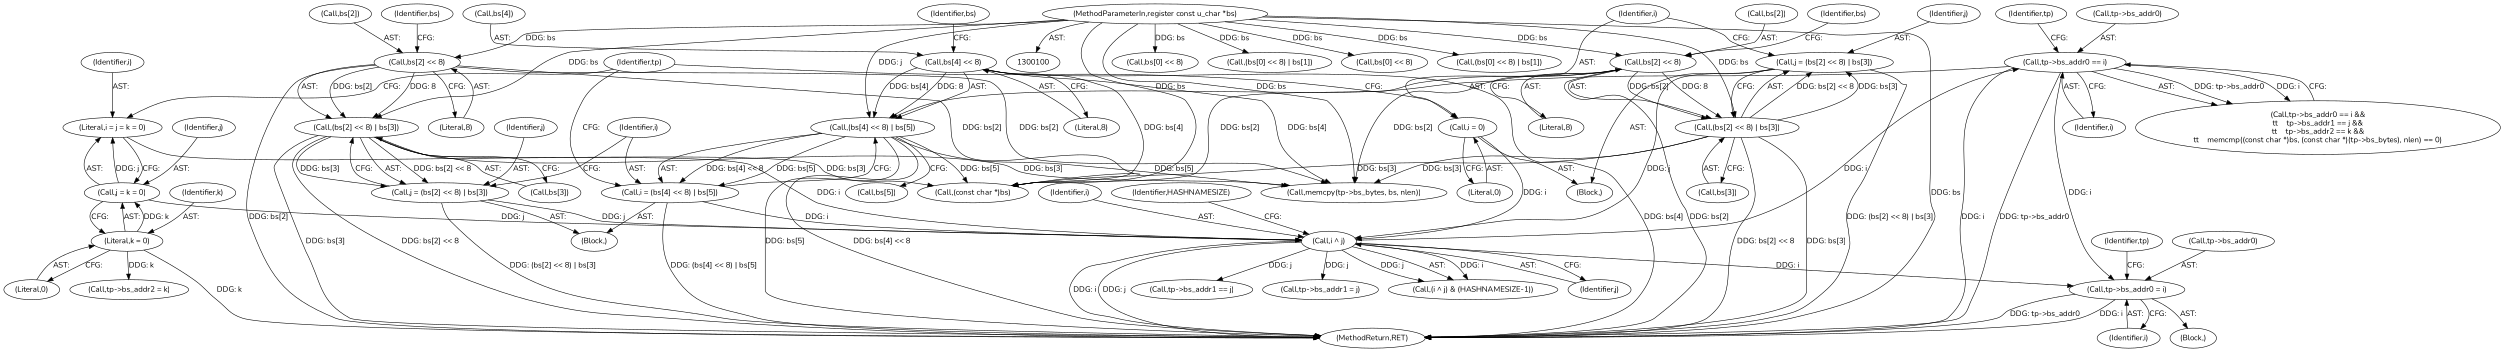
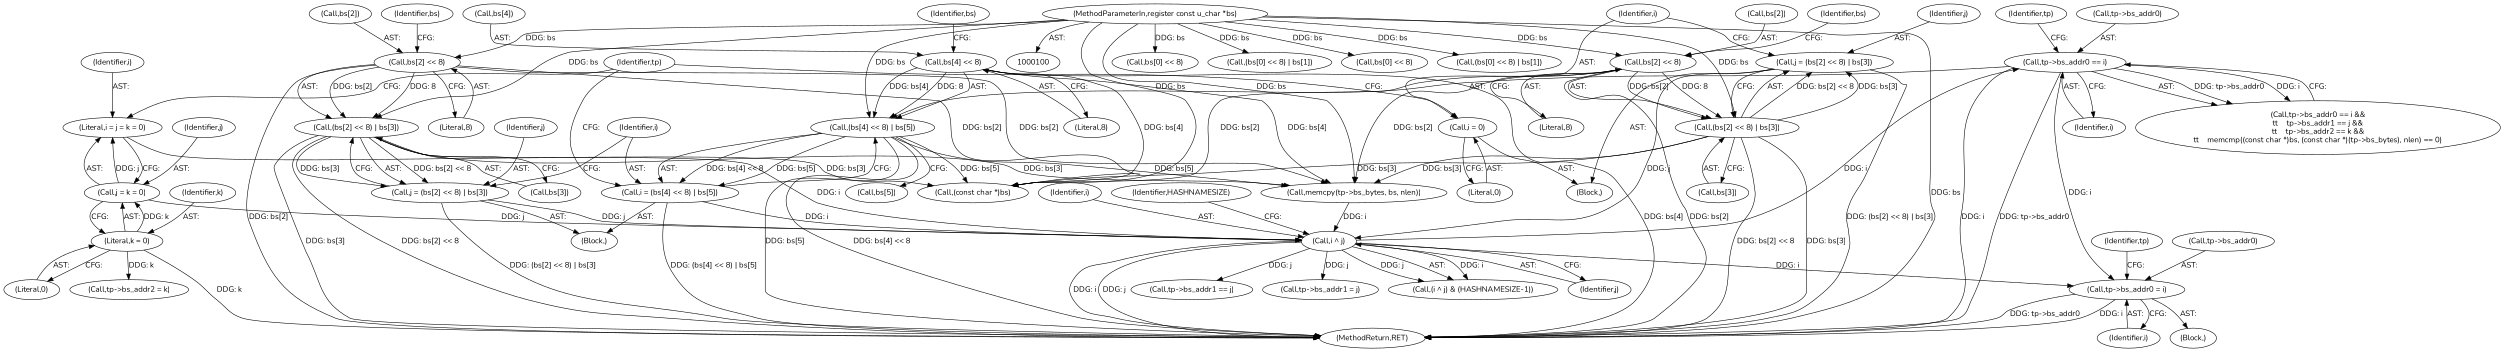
edge "(MethodParameterIn,register const u_char *bs)" -> "(Call,(bs[4] << 8) | bs[5])": label "DDG: j" -> "DDG: bs"
node "1300100": label "1300100" -> "1000100"
edge "(Call,i = 0)" -> "(Call,i ^ j)": now "(Call,memcpy(tp->bs_bytes, bs, nlen))" -> "(Call,i ^ j)"
